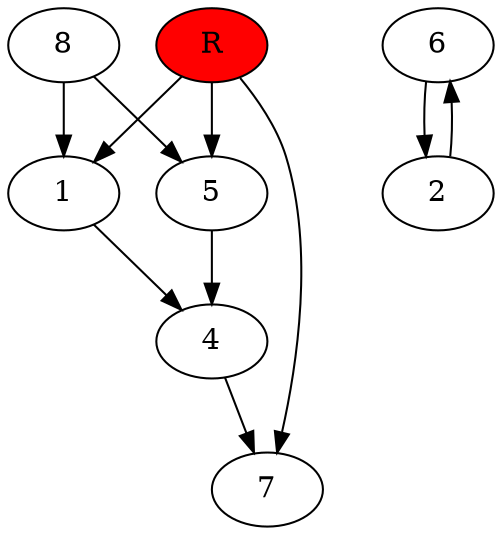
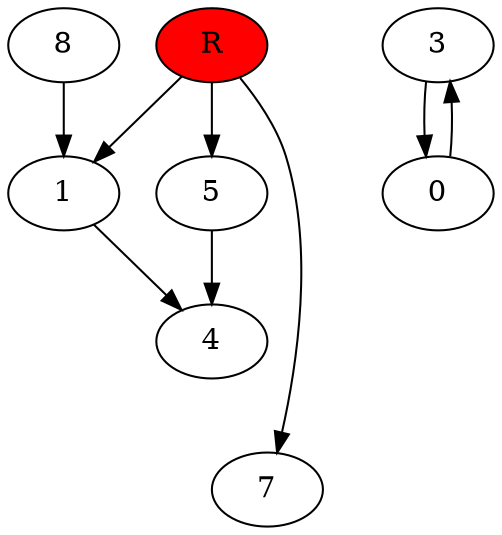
node "6": label "6" -> "3"
edge "8" -> "5": removed
node "2": label "2" -> "0"
edge "4" -> "7": removed
